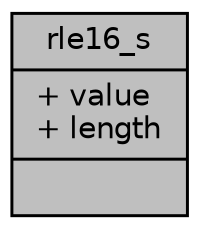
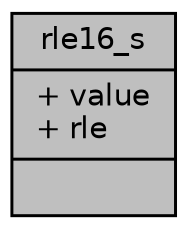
node "rle16_s": text "+ length" -> "+ rle"
